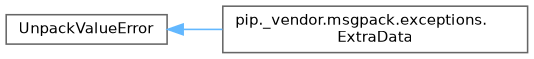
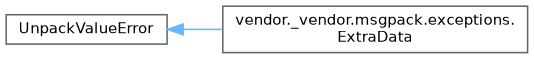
node "pip._vendor.msgpack.exceptions. ExtraData": label "pip._vendor.msgpack.exceptions. ExtraData" -> "vendor._vendor.msgpack.exceptions. ExtraData"
